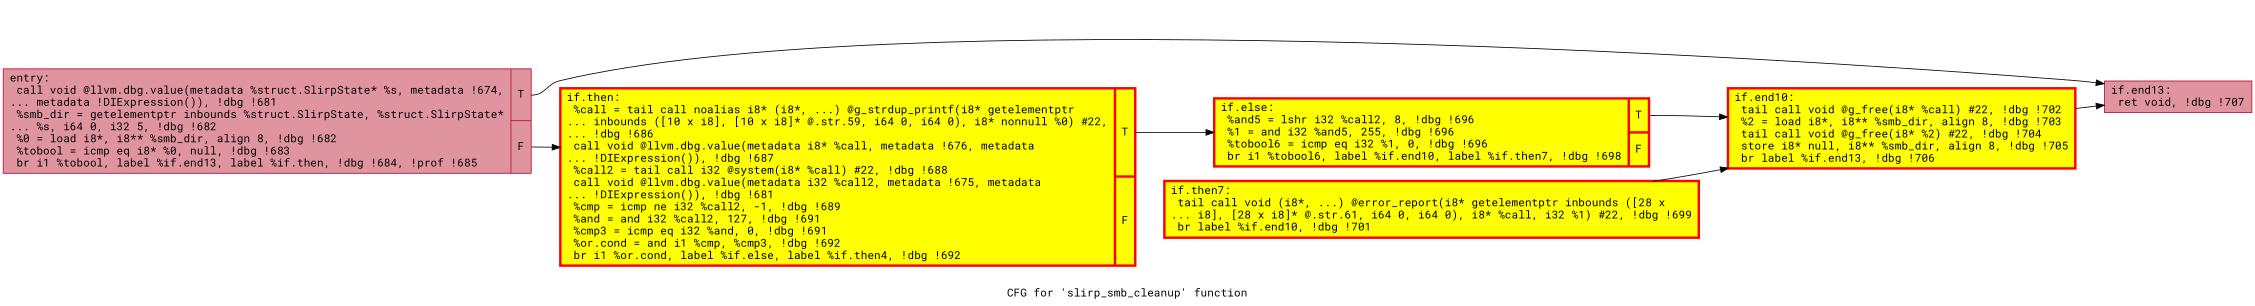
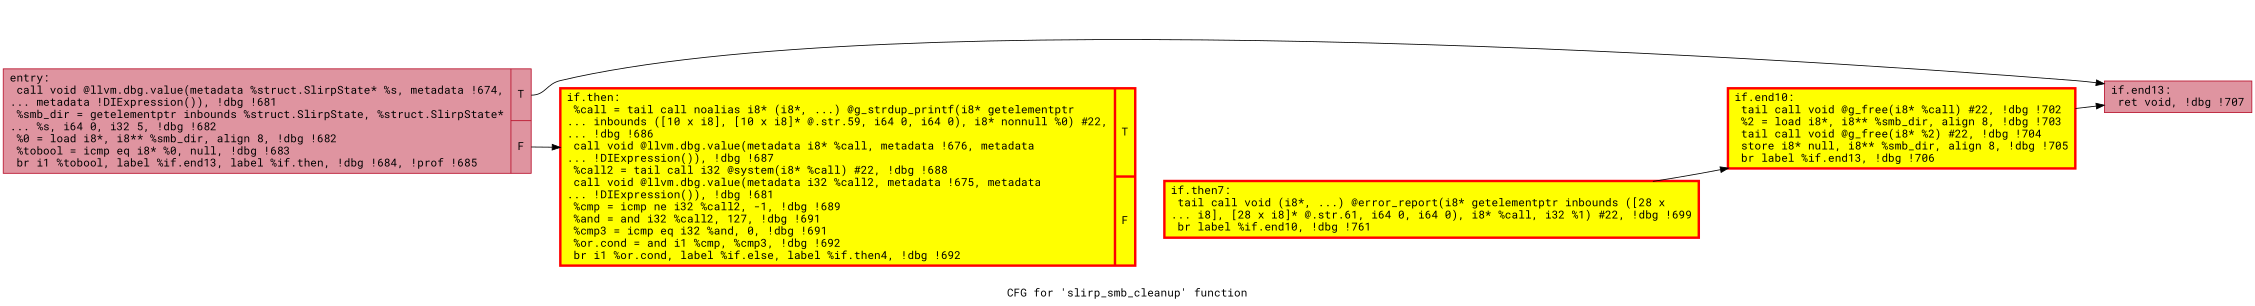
node "if.else:": removed
node "if.then7:": text "br label %if.end10, !dbg !701" -> "br label %if.end10, !dbg !761"
